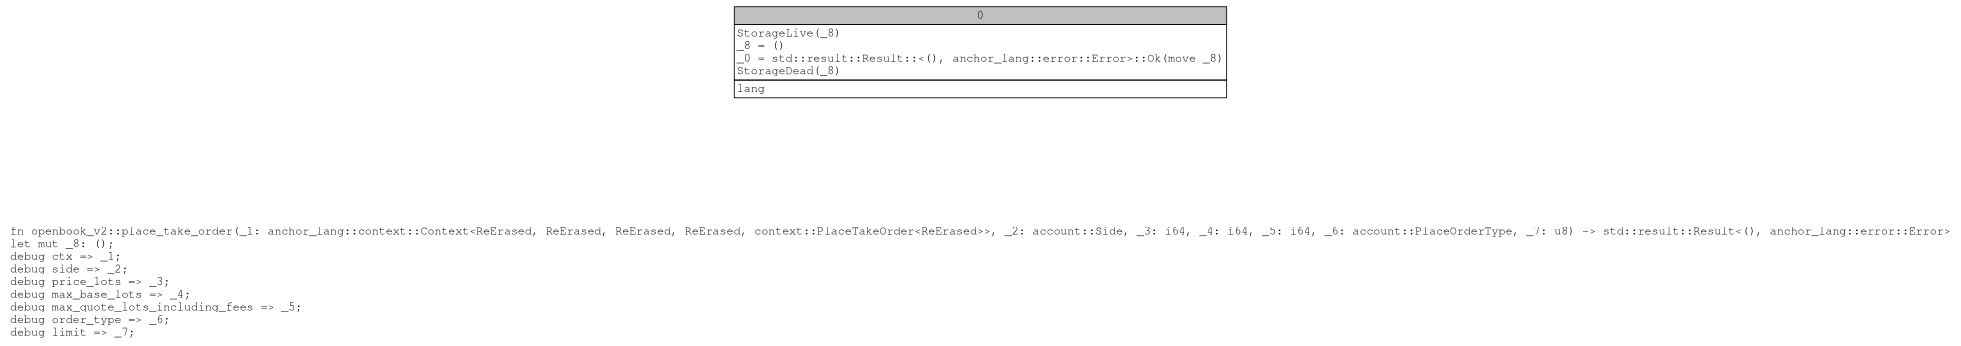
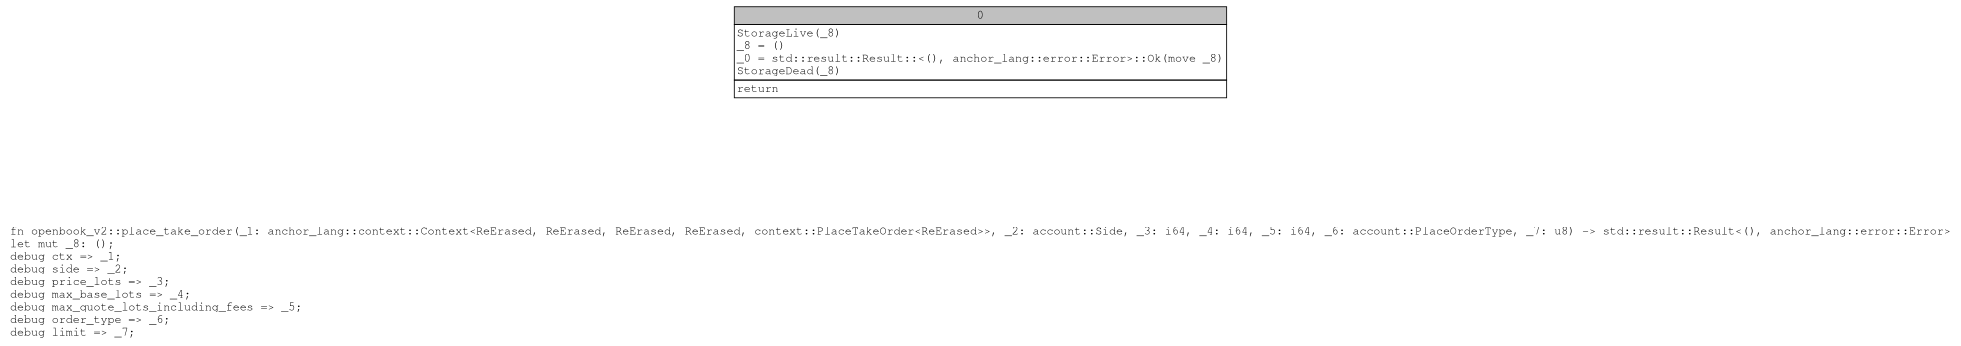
node "0": text "lang" -> "return"
